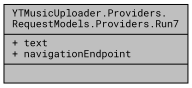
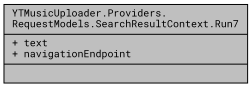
node "YTMusicUploader.Providers.": text "RequestModels.Providers.Run7" -> "RequestModels.SearchResultContext.Run7"
